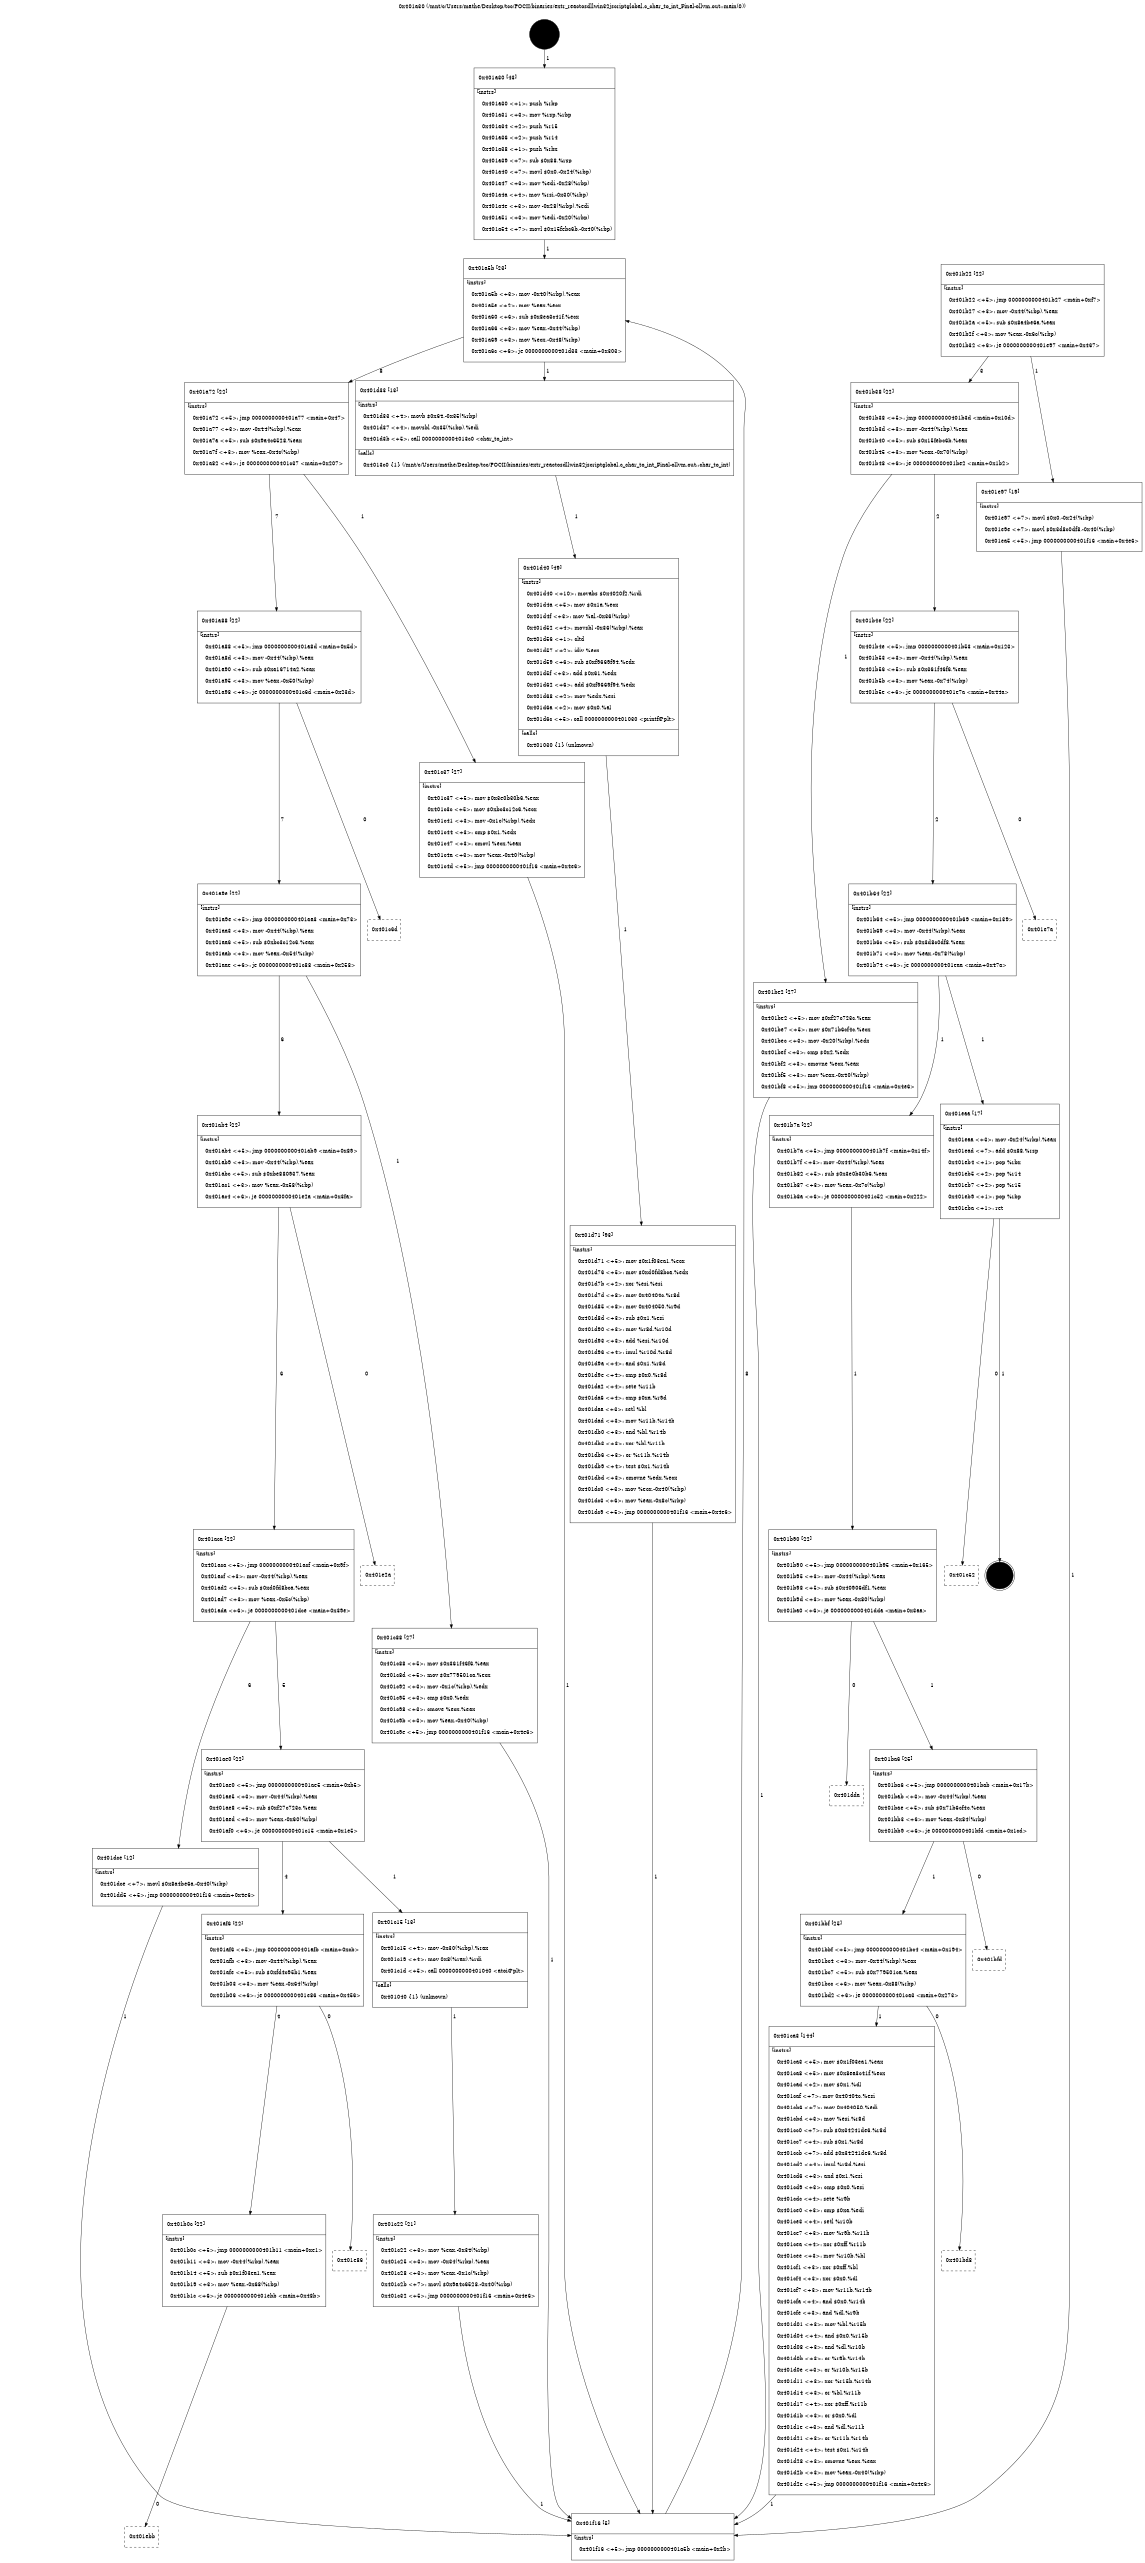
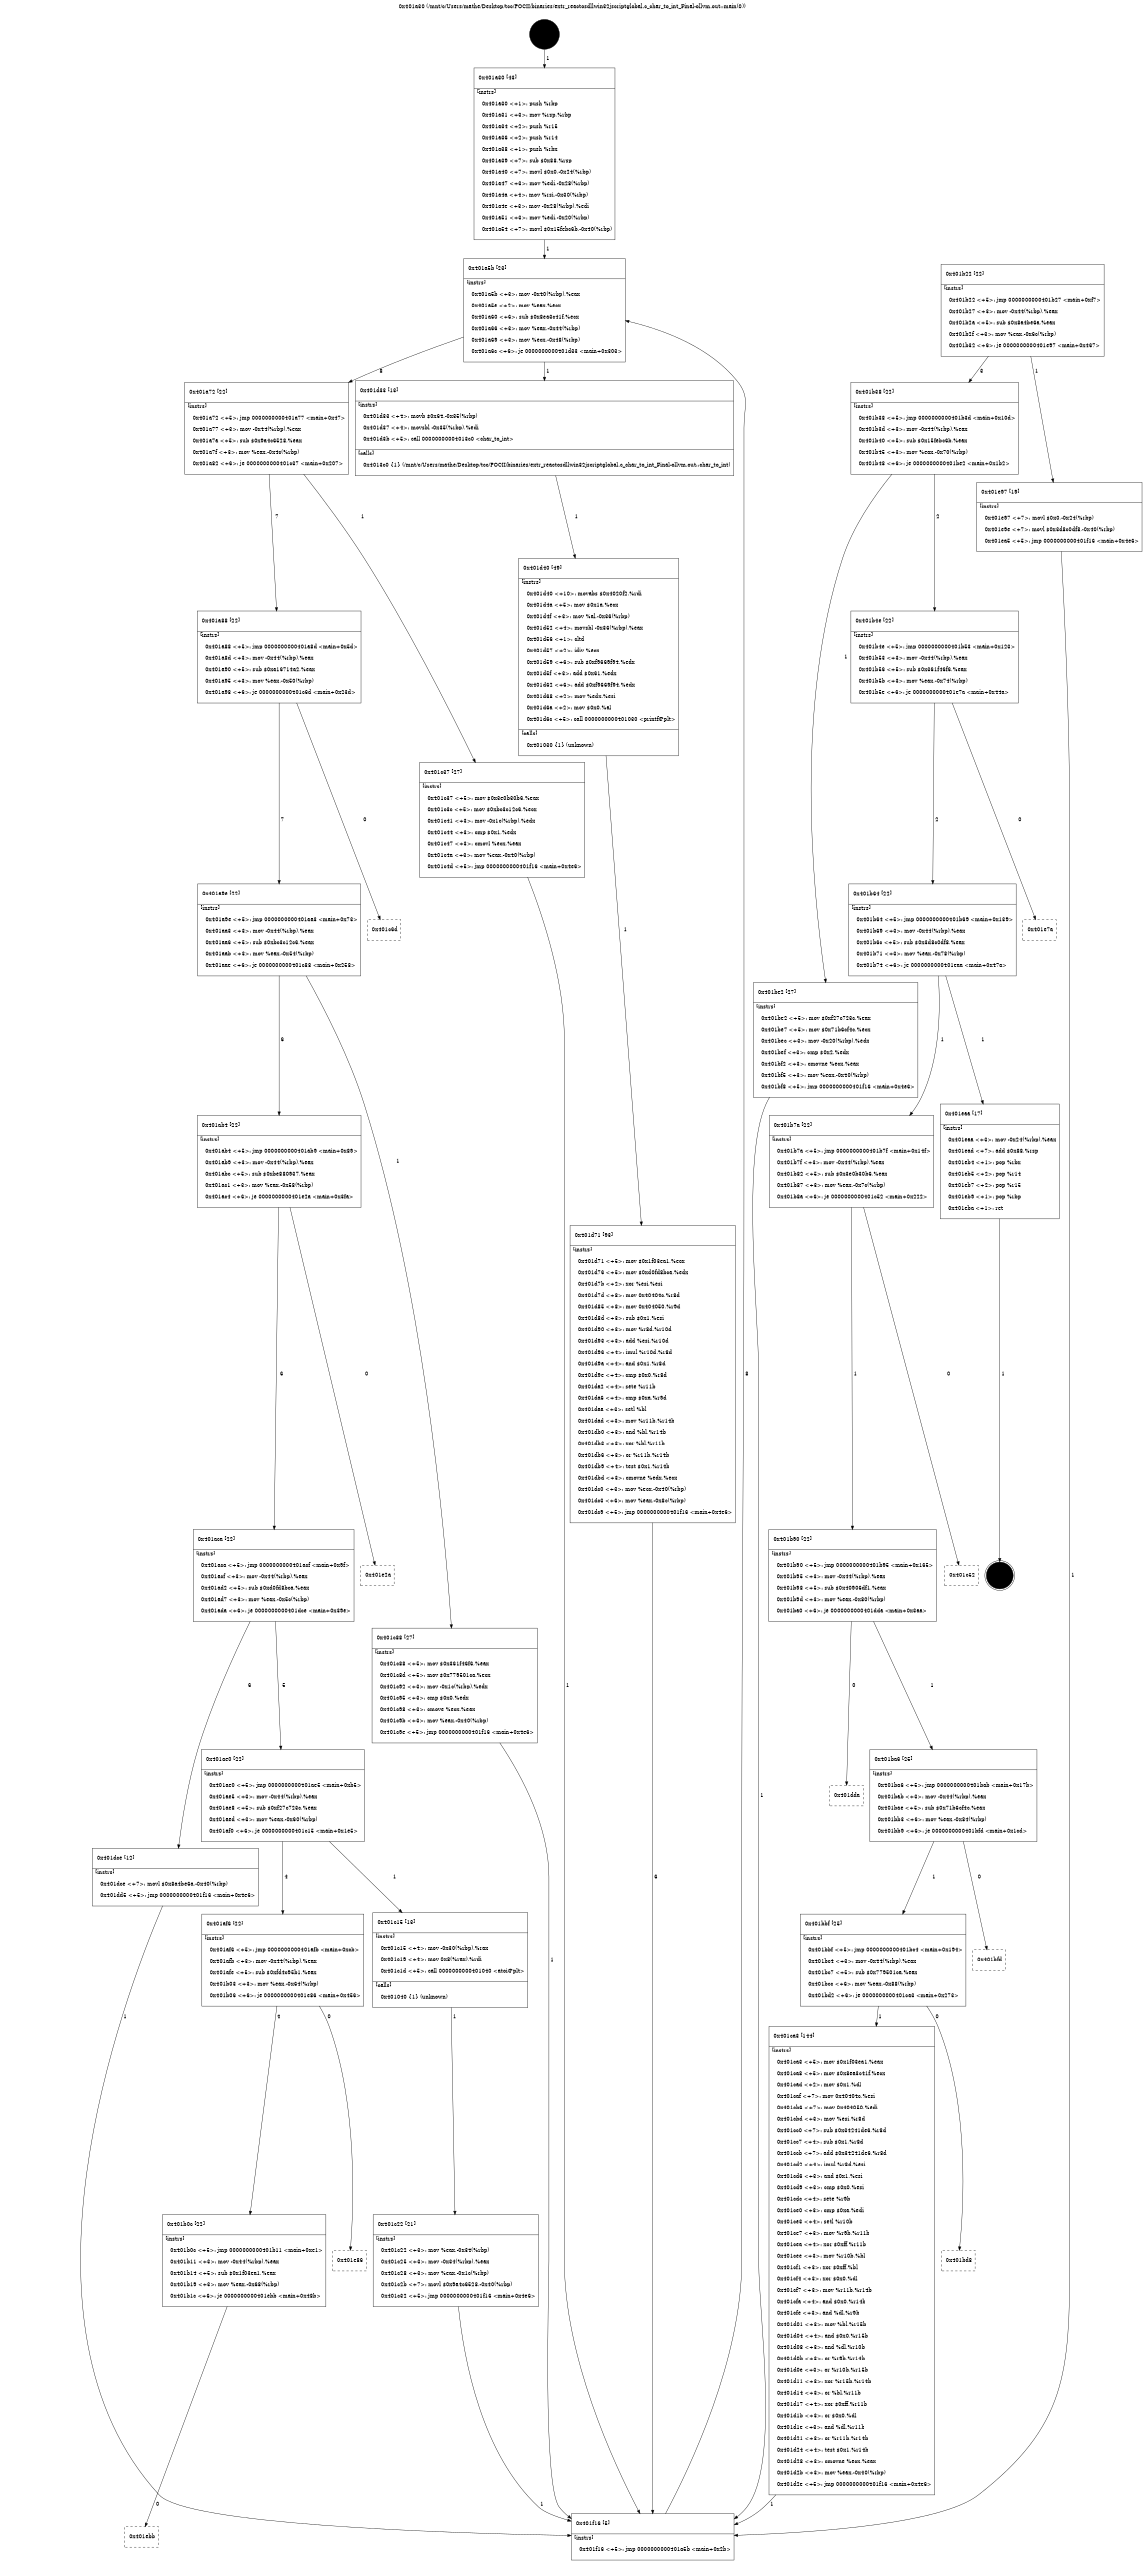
edge "0x401eaa [17]" -> "0x401c52": now "0x401b7a [22]" -> "0x401c52"
edge "0x401d71 [93]" -> "0x401f16 [5]": label " 1" -> " 6"
